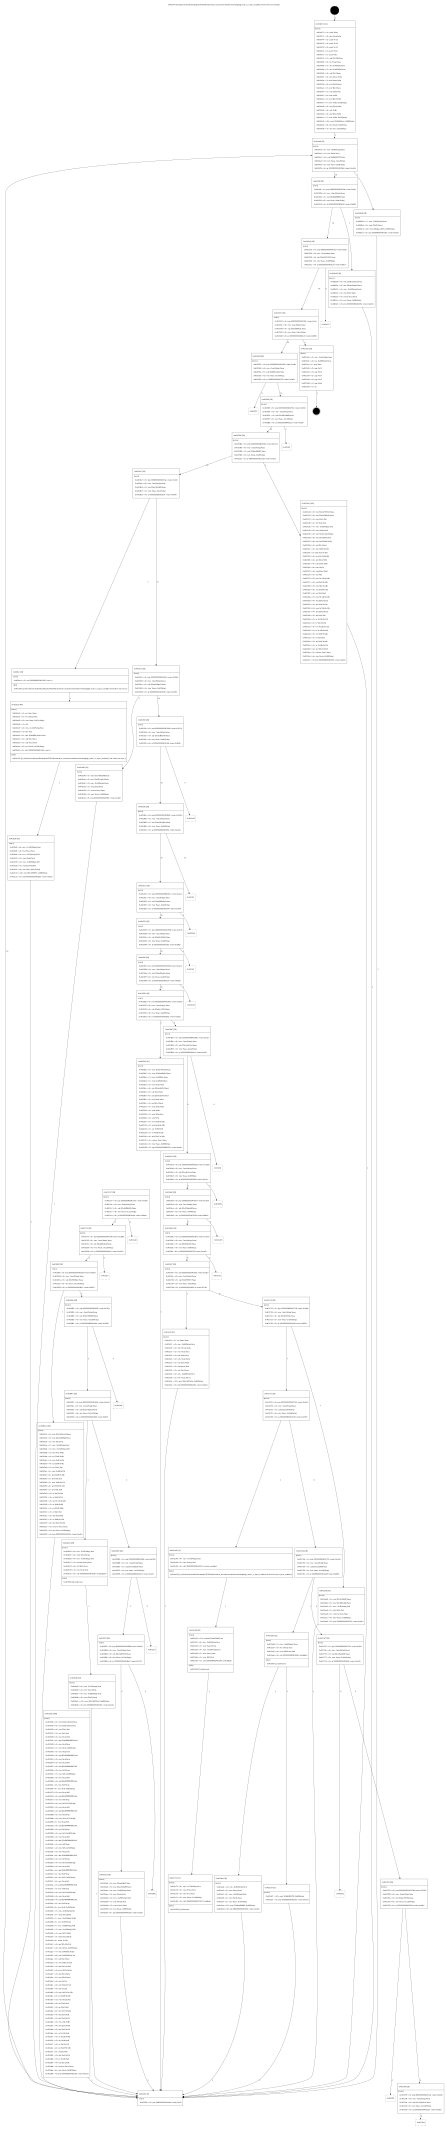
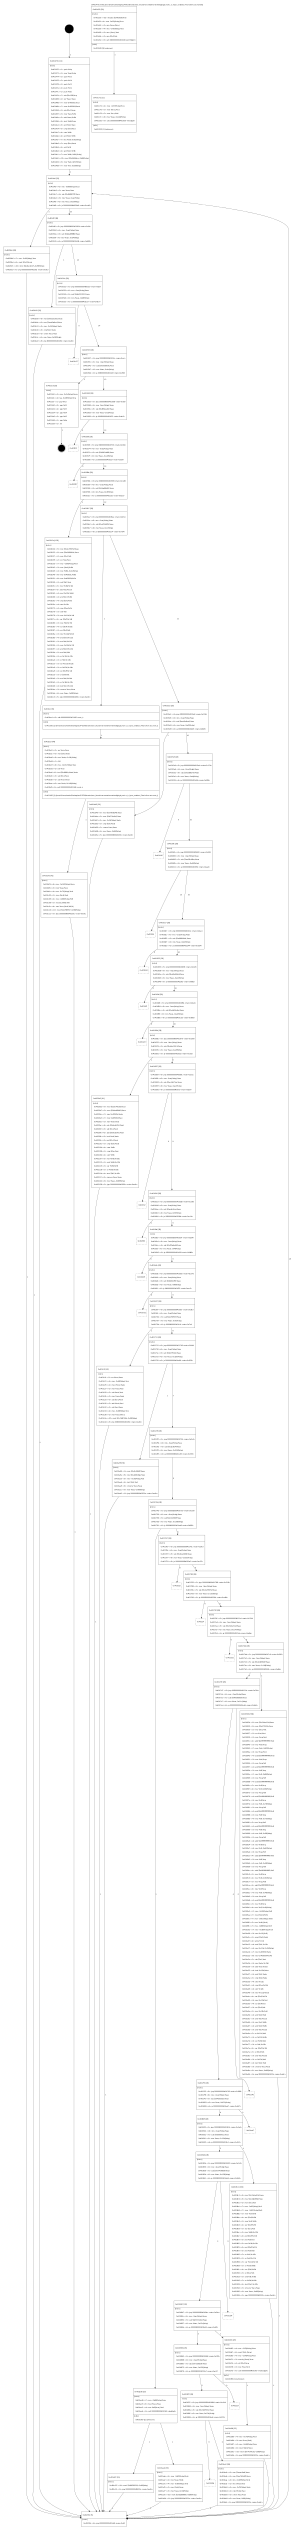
node "0x401c49 [12]": removed
node "0x4017bb [28]": added
